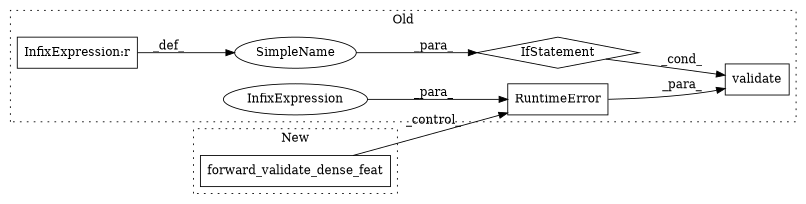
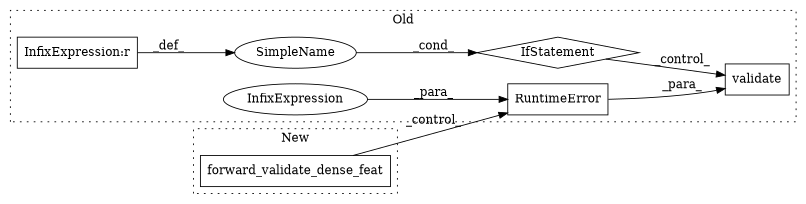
edge "SimpleName" -> "IfStatement": label "_para_" -> "_cond_"
edge "IfStatement" -> "validate": label "_cond_" -> "_control_"
